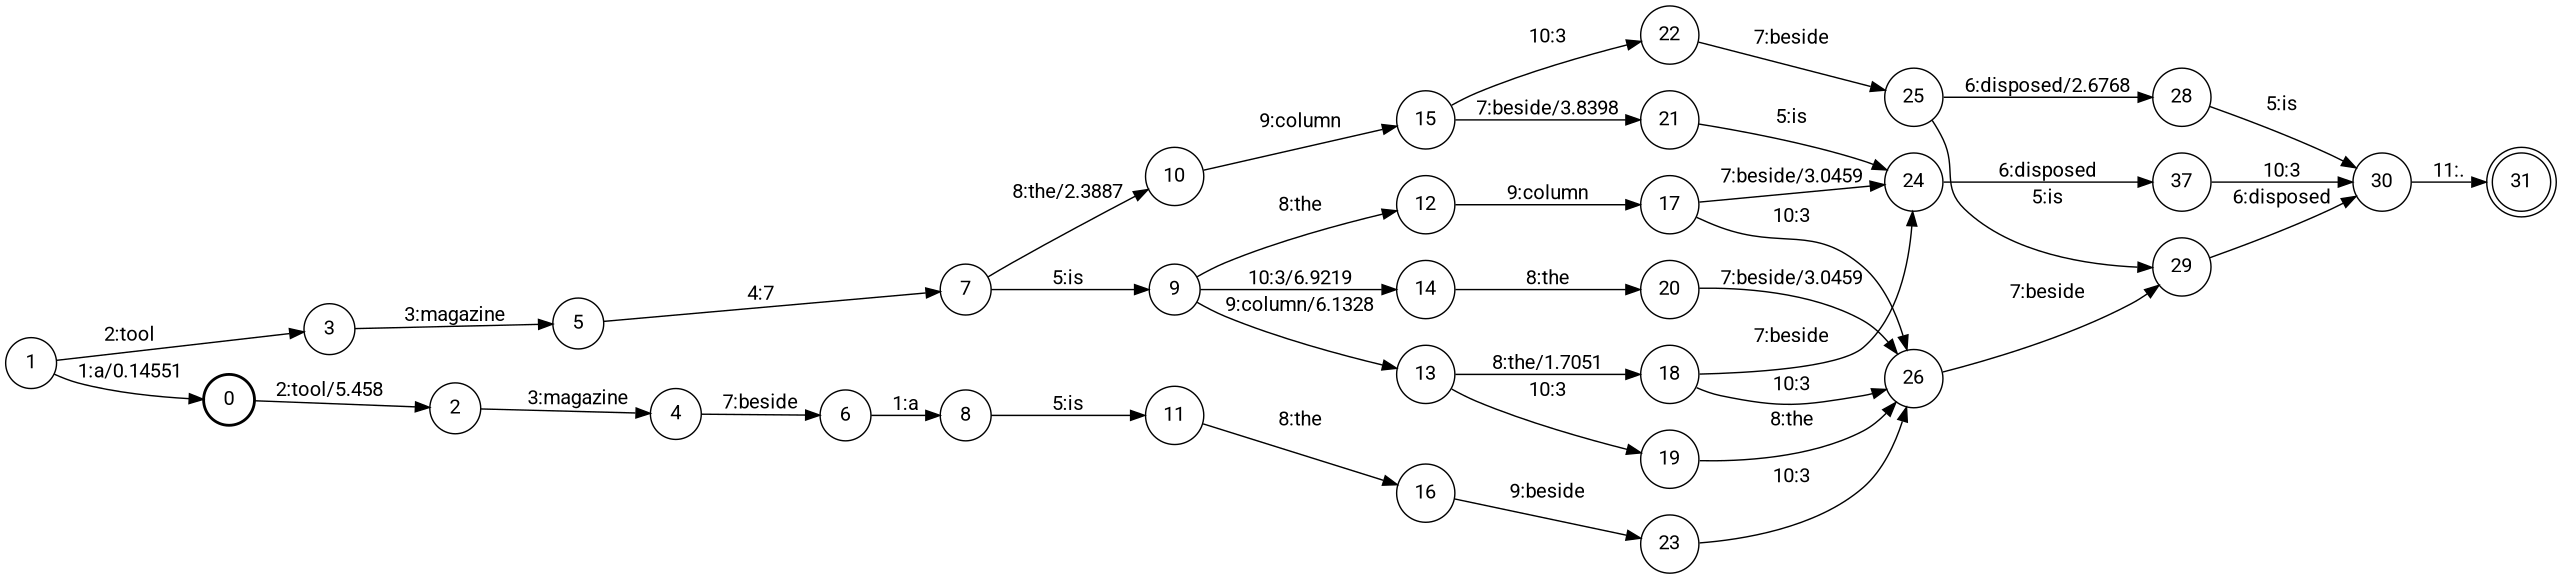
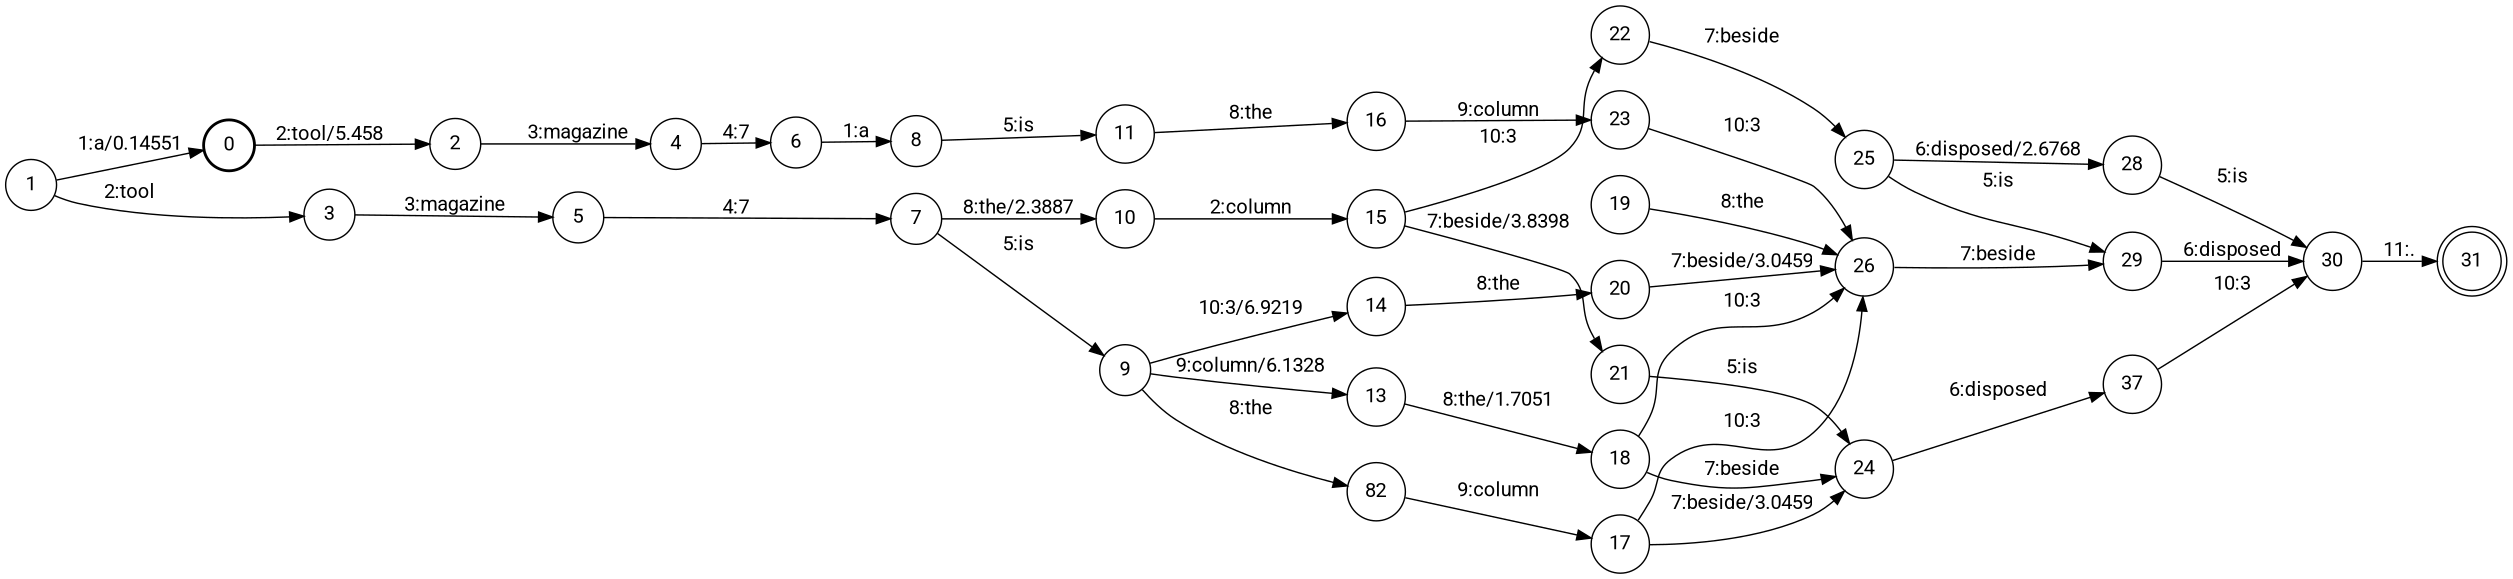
edge "10" -> "15": label "9:column" -> "2:column"
node "12": label "12" -> "82"
edge "4" -> "6": label "7:beside" -> "4:7"
edge "13" -> "19": removed, label "10:3"
edge "16" -> "23": label "9:beside" -> "9:column"
